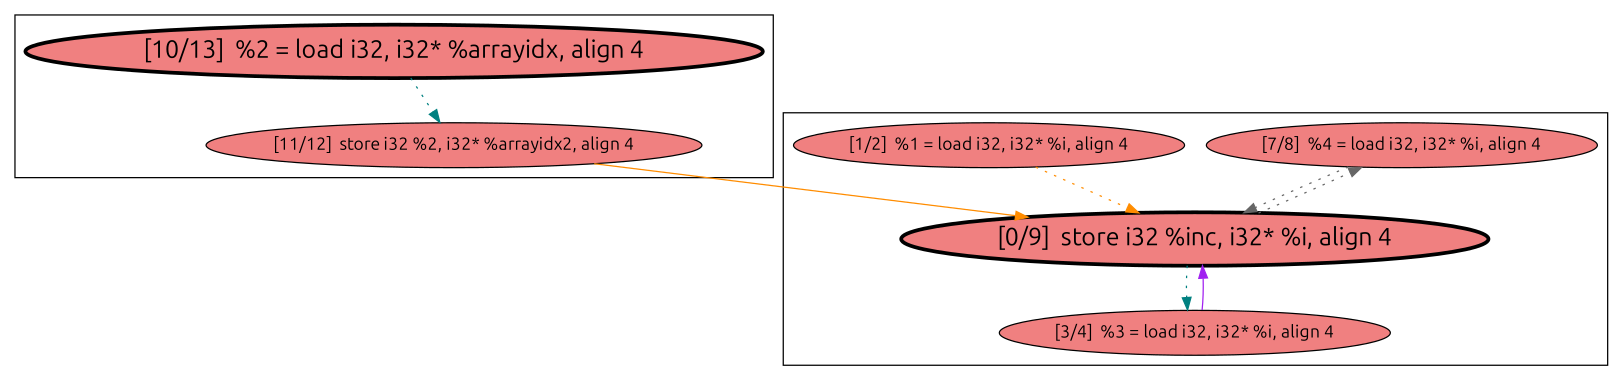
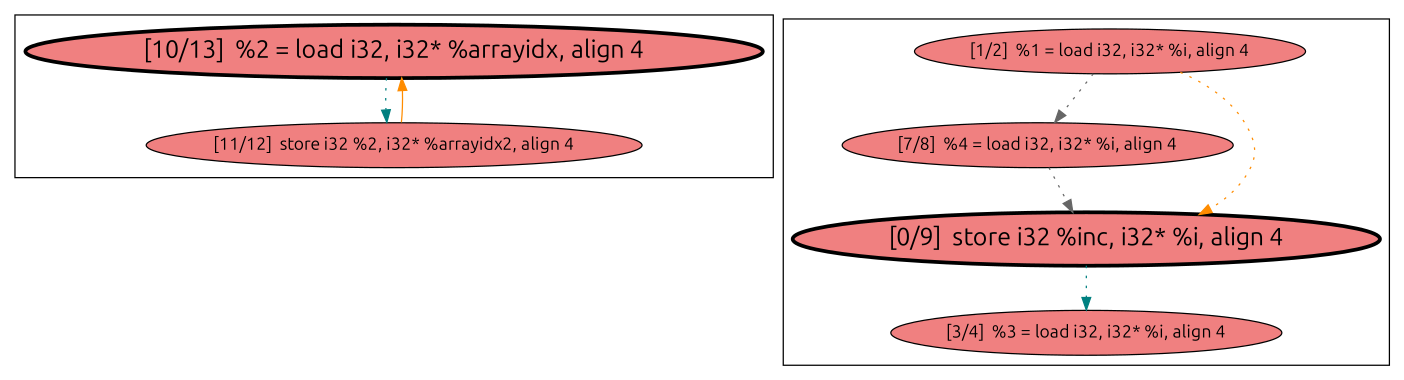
edge "[11/12]  store i32 %2, i32* %arrayidx2, align 4" -> "[0/9]  store i32 %inc, i32* %i, align 4": now "[11/12]  store i32 %2, i32* %arrayidx2, align 4" -> "[10/13]  %2 = load i32, i32* %arrayidx, align 4"
edge "[0/9]  store i32 %inc, i32* %i, align 4" -> "[7/8]  %4 = load i32, i32* %i, align 4": now "[1/2]  %1 = load i32, i32* %i, align 4" -> "[7/8]  %4 = load i32, i32* %i, align 4"
edge "[3/4]  %3 = load i32, i32* %i, align 4" -> "[0/9]  store i32 %inc, i32* %i, align 4": removed
